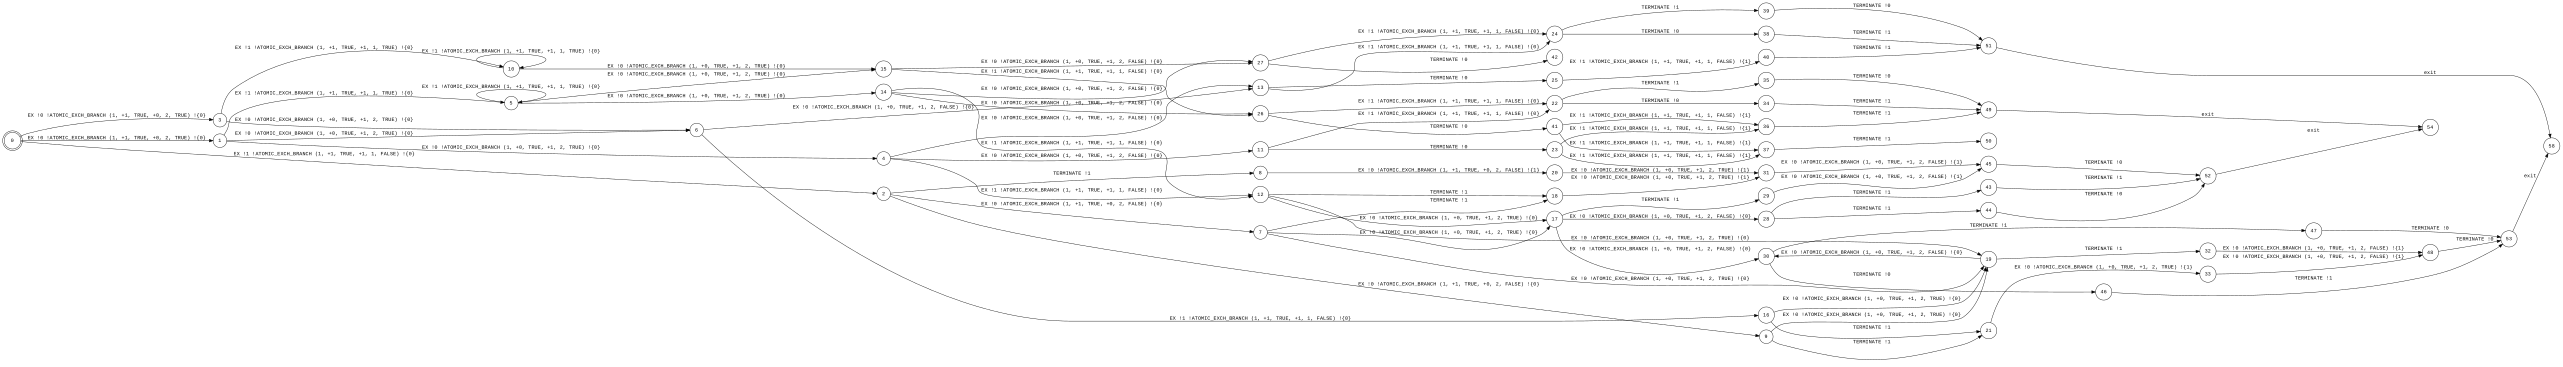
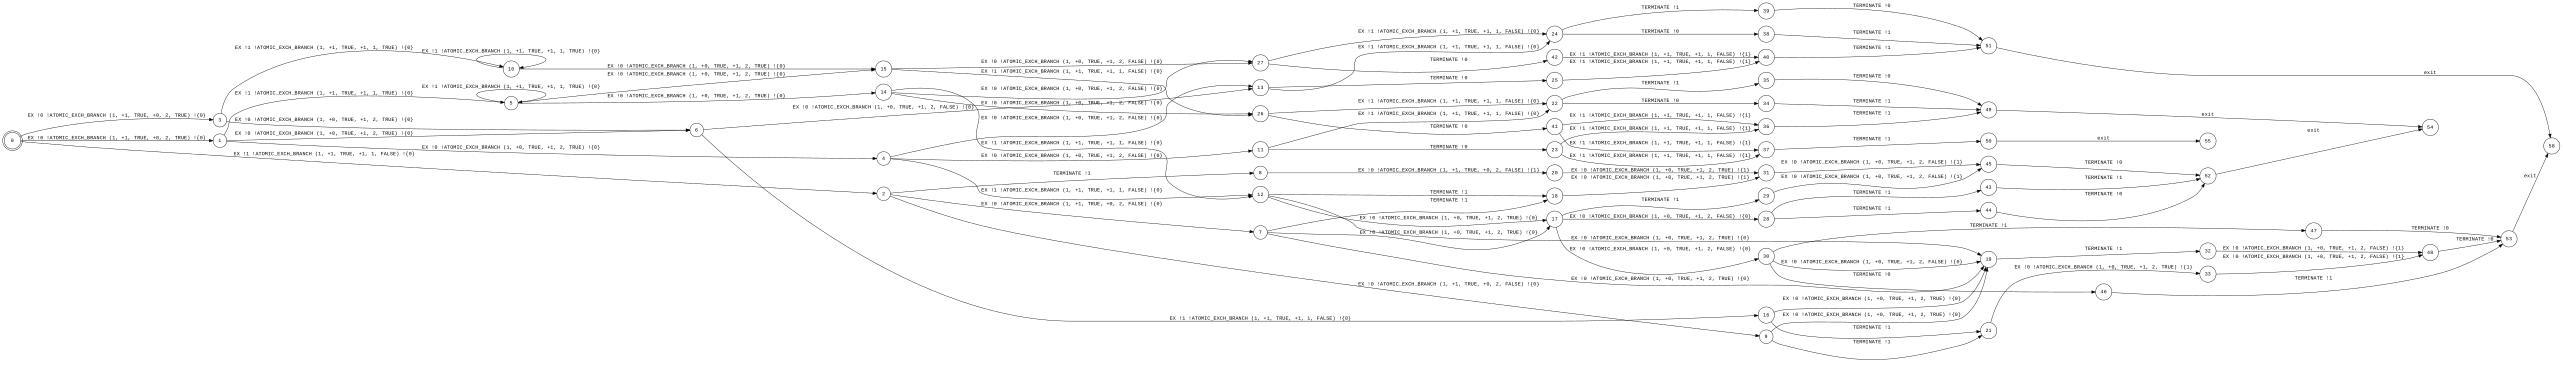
edge "42" -> "40": added, label "EX !1 !ATOMIC_EXCH_BRANCH (1, +1, TRUE, +1, 1, FALSE) !{1}"
node "55": added
edge "19" -> "30": reversed
